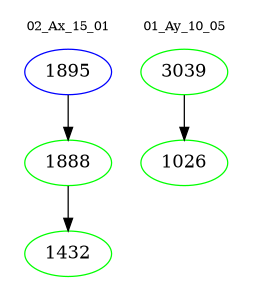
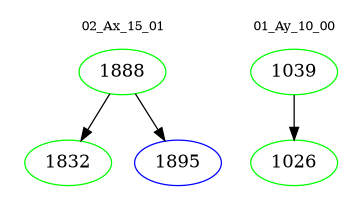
cluster "01_Ay_10_05": label "01_Ay_10_05" -> "01_Ay_10_00"
node "3039": label "3039" -> "1039"
edge "1895" -> "1888": reversed
node "1432": label "1432" -> "1832"
